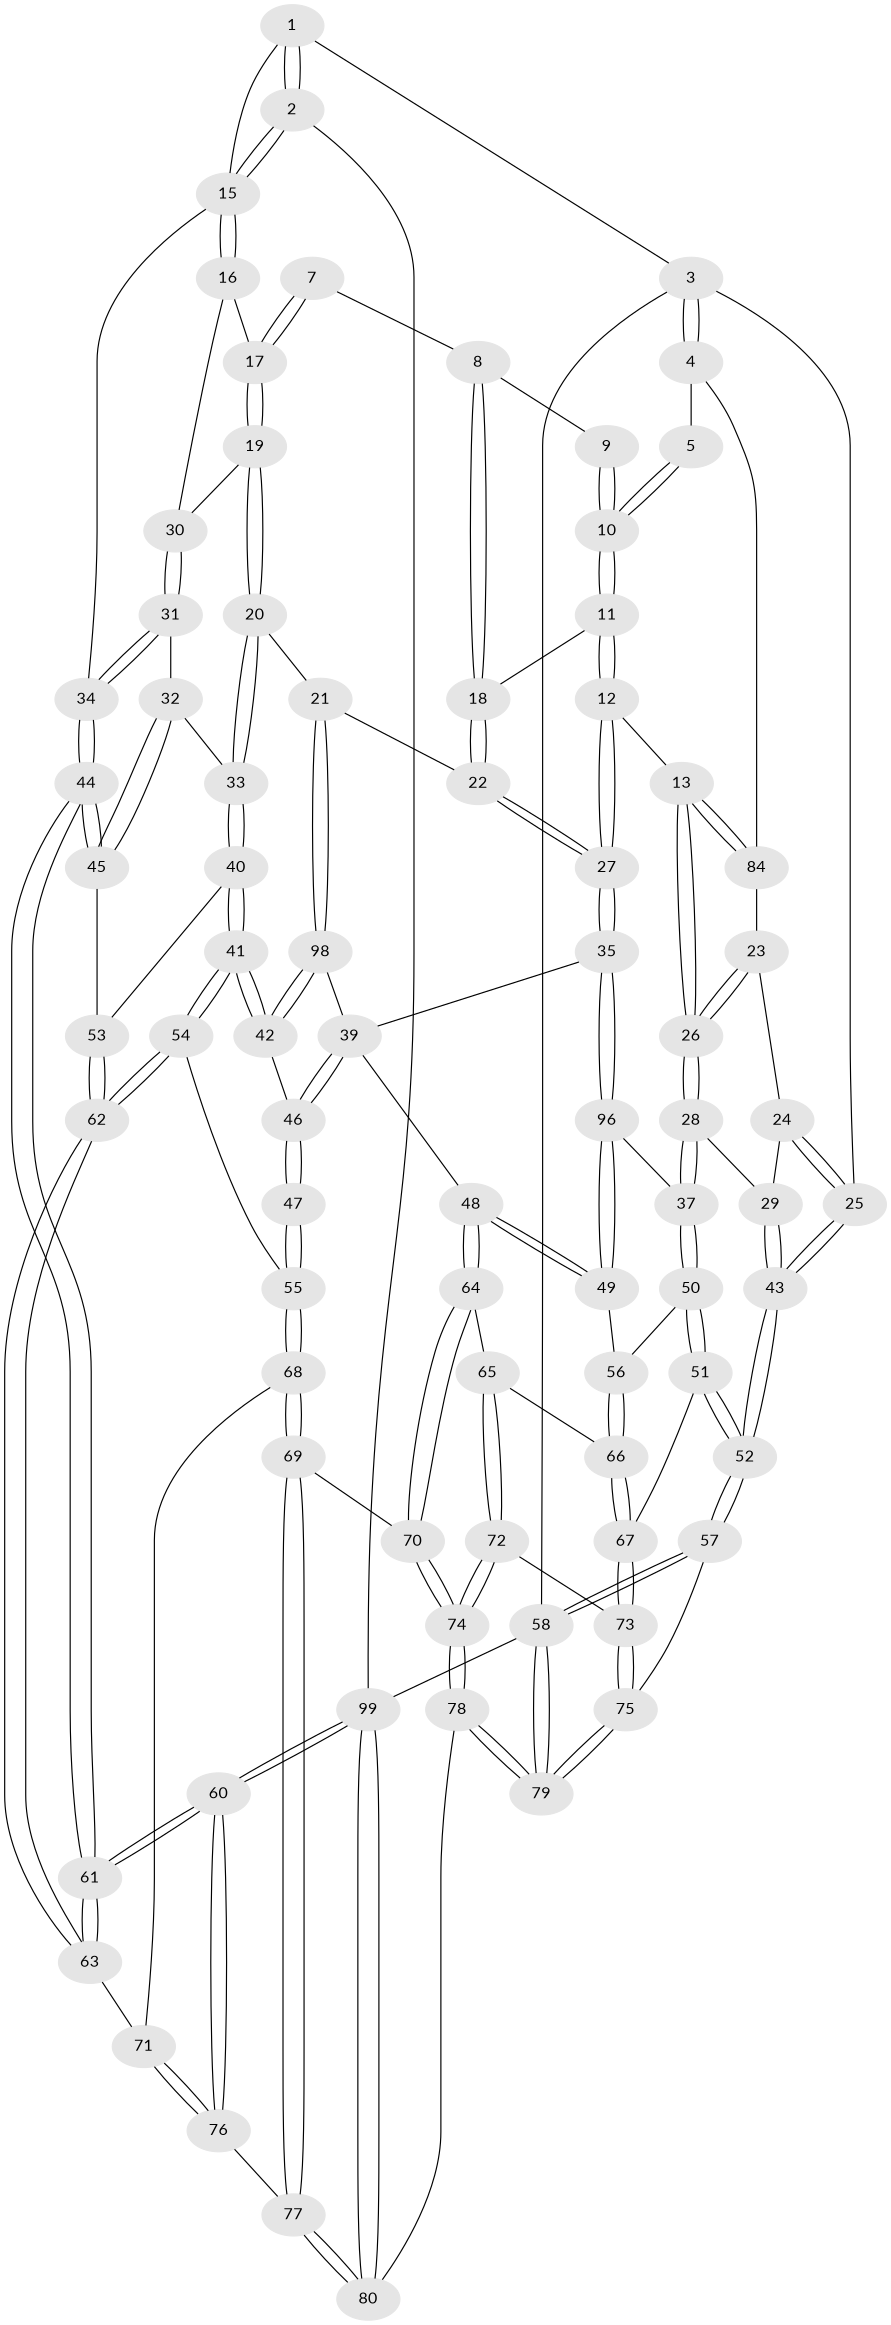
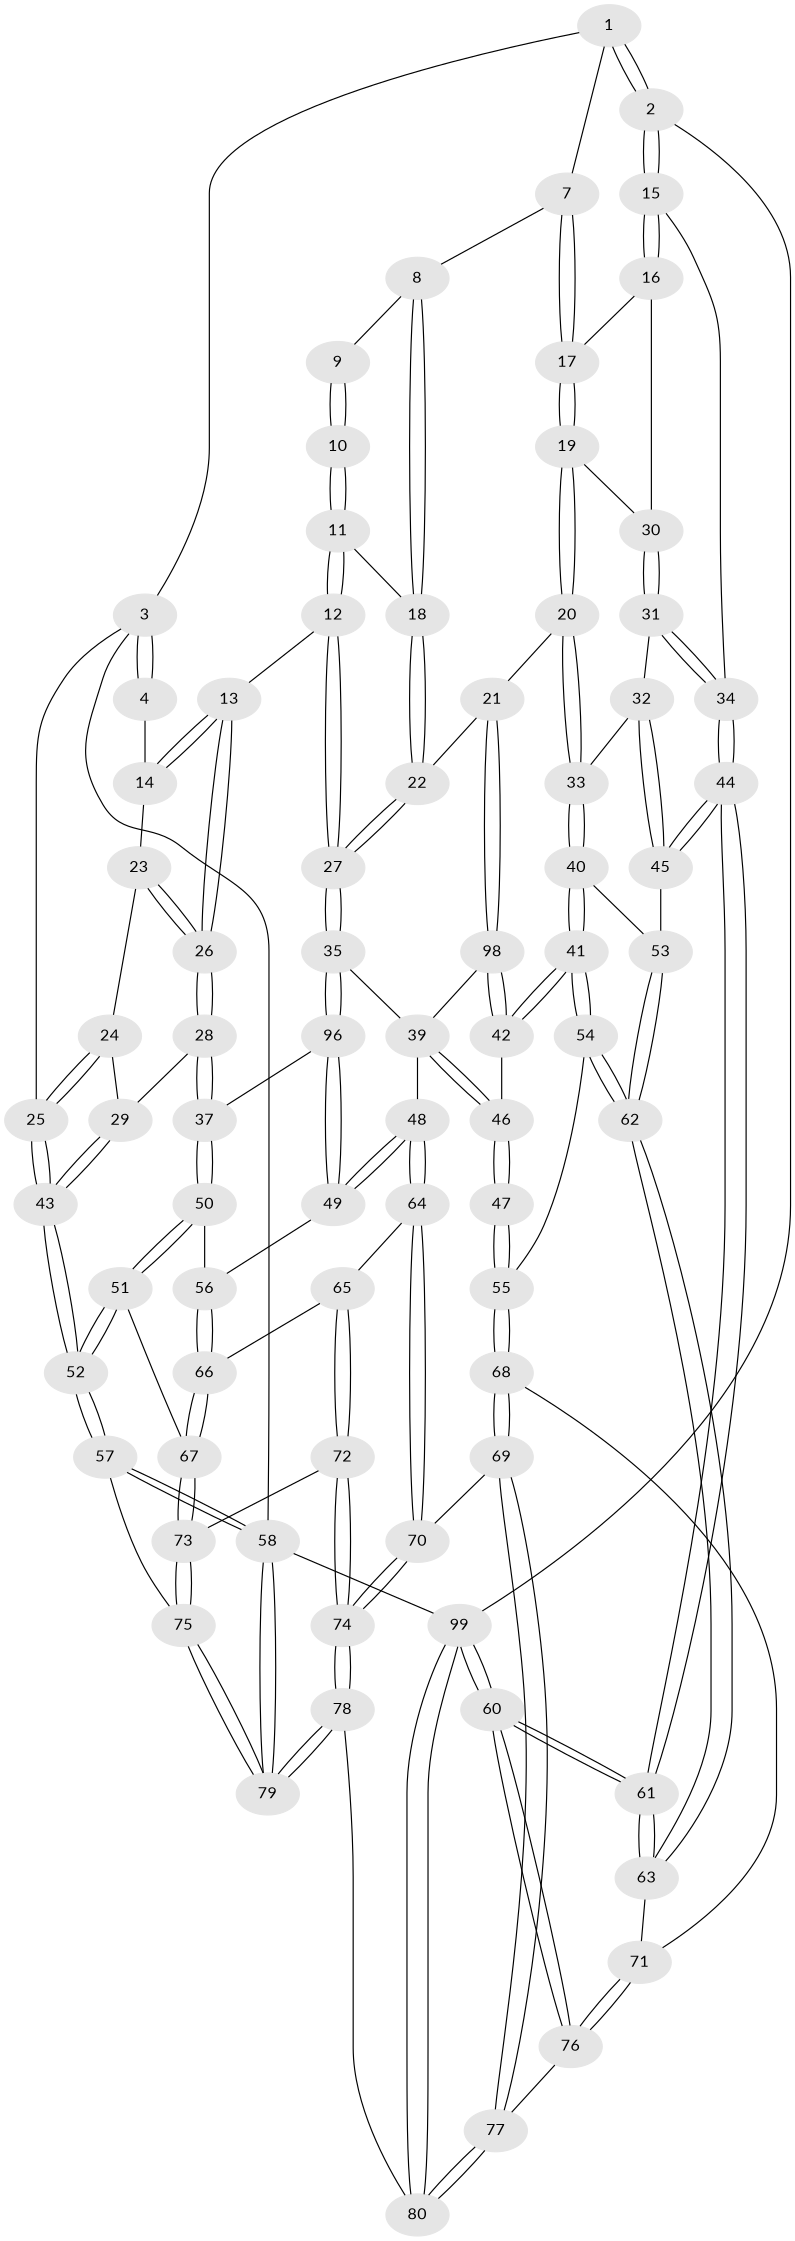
edge "1" -- "15": now "1" -- "7"
node "5": removed
node "84": label "84" -> "14"
